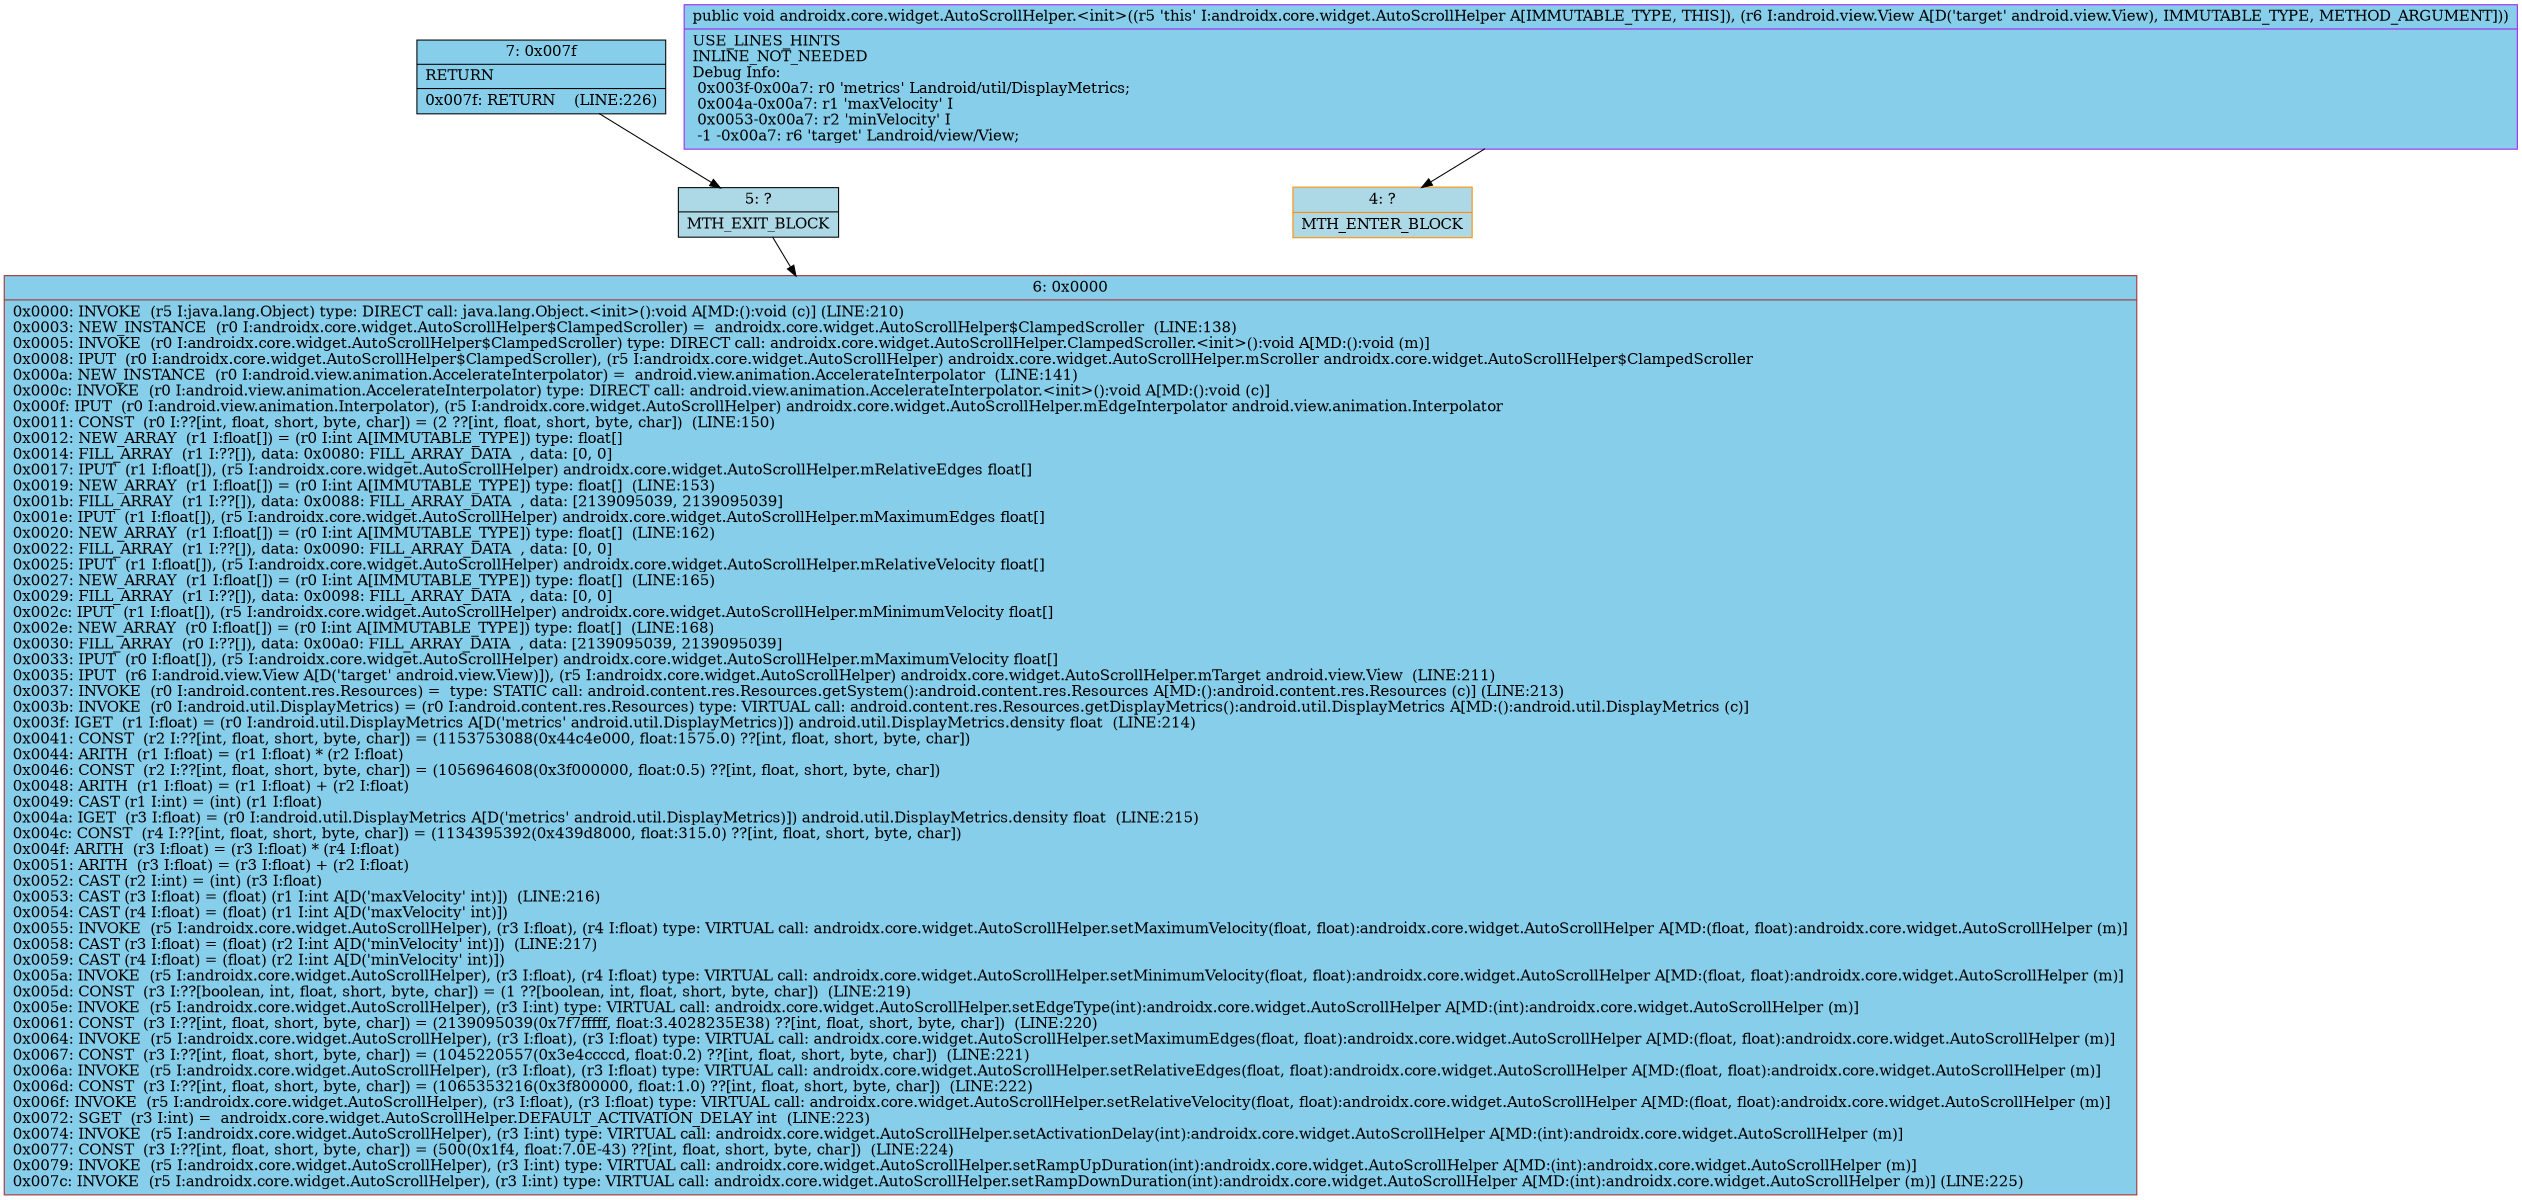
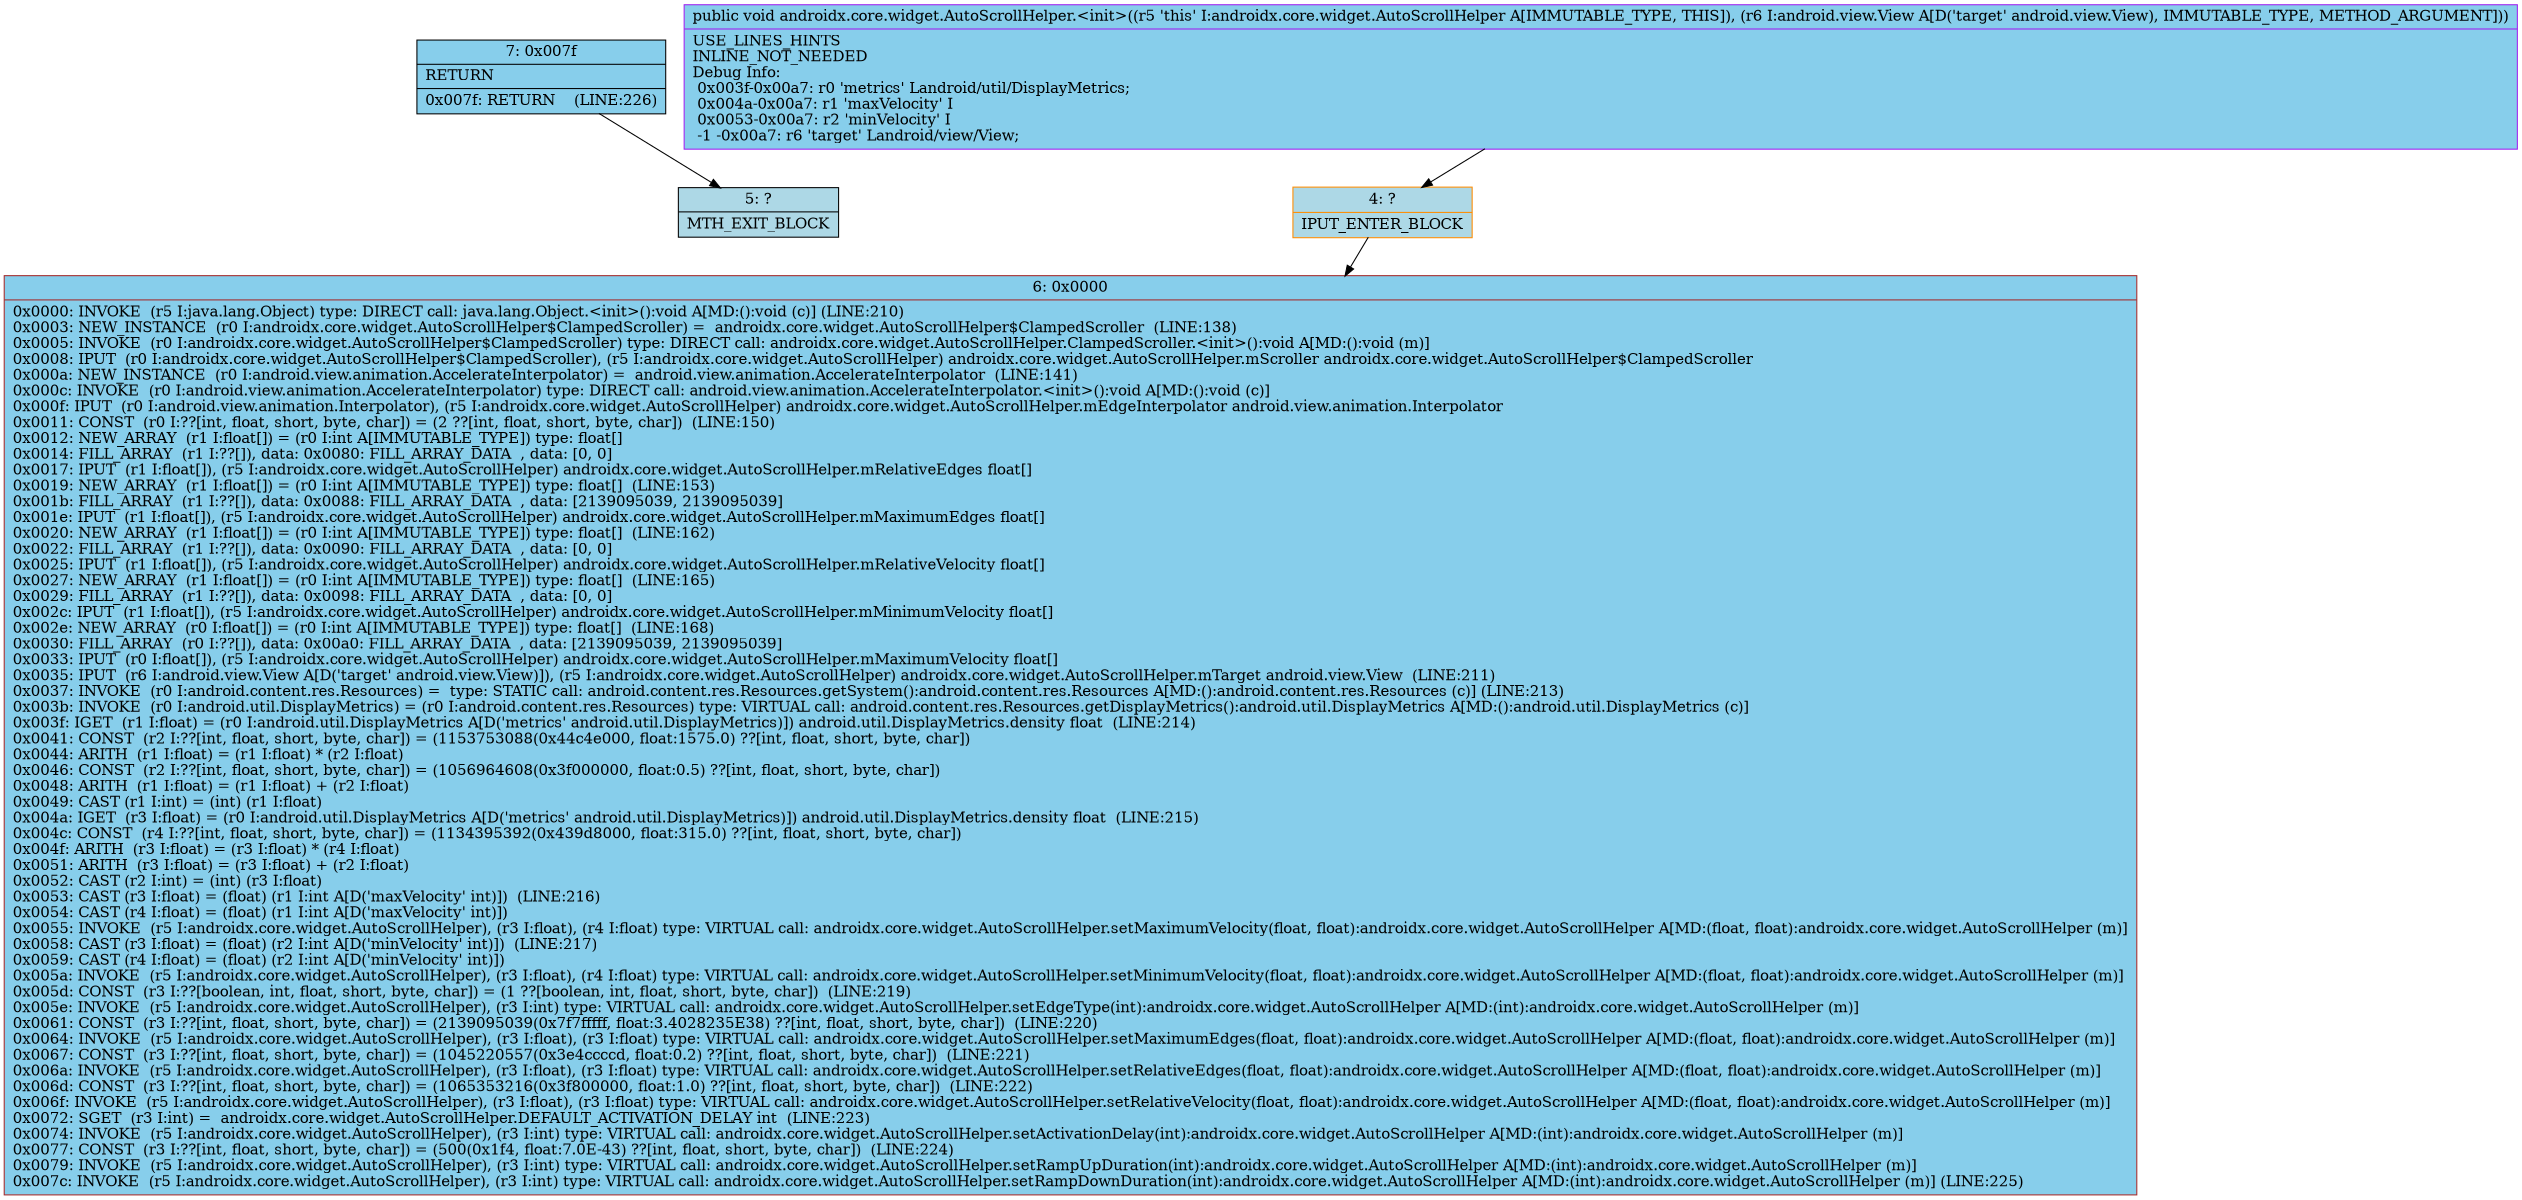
node "4: ?": text "MTH_ENTER_BLOCK" -> "IPUT_ENTER_BLOCK"
edge "5: ?" -> "6: 0x0000": now "4: ?" -> "6: 0x0000"
